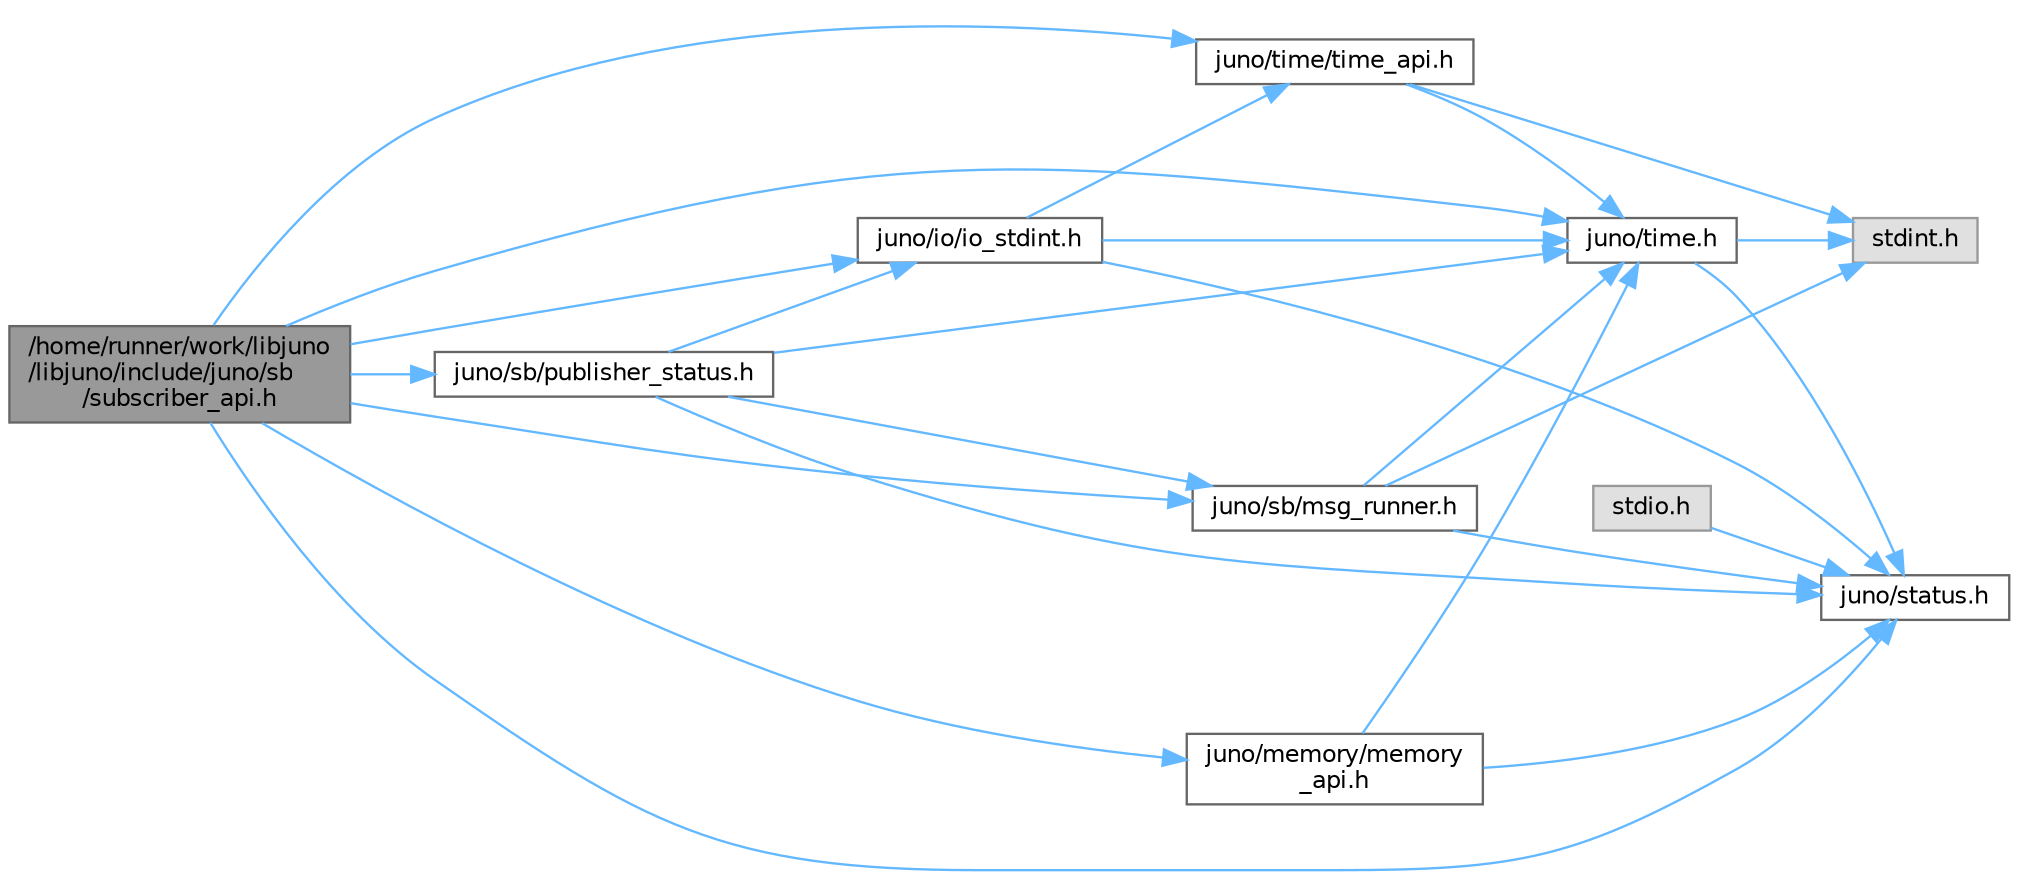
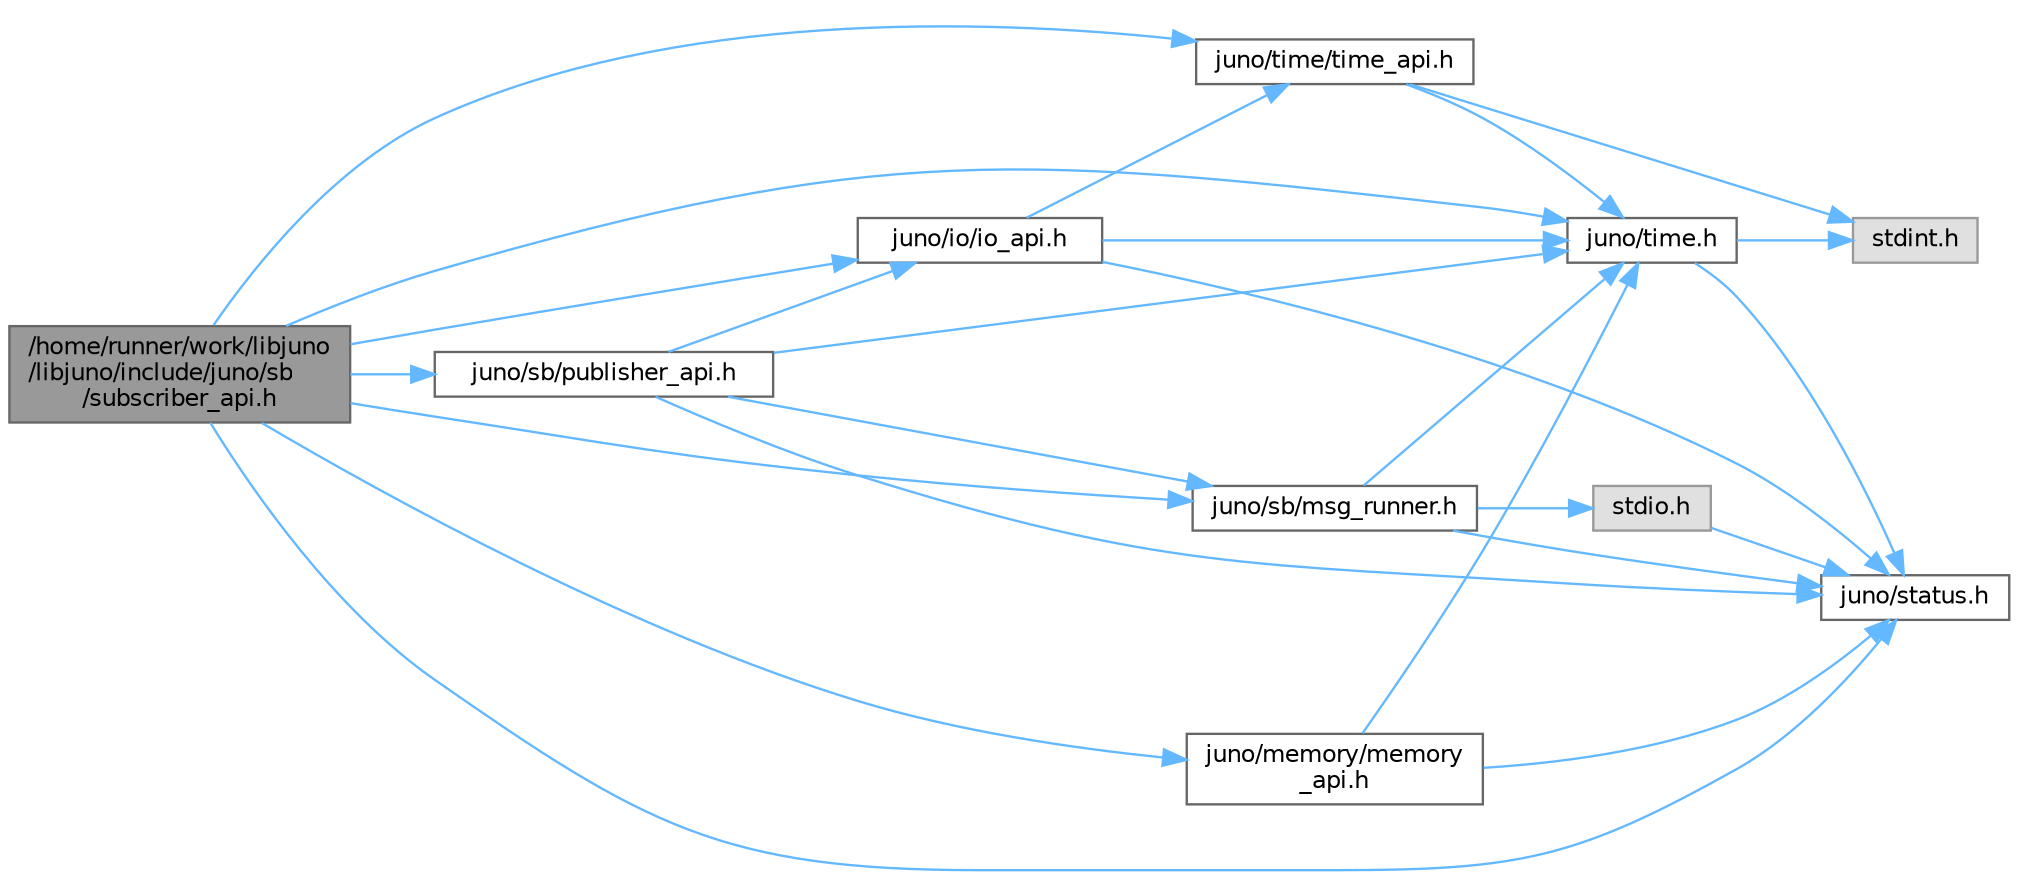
node "juno/io/io_stdint.h": label "juno/io/io_stdint.h" -> "juno/io/io_api.h"
node "juno/sb/publisher_status.h": label "juno/sb/publisher_status.h" -> "juno/sb/publisher_api.h"
edge "juno/sb/msg_runner.h" -> "stdint.h": now "juno/sb/msg_runner.h" -> "stdio.h"
